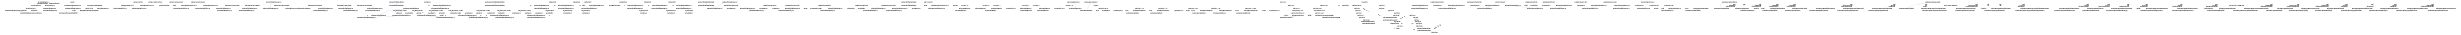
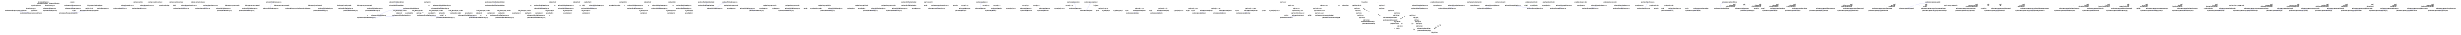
node "Entry Humanizer.NumberToTimeSpanExtensions.Hours(int)": added
